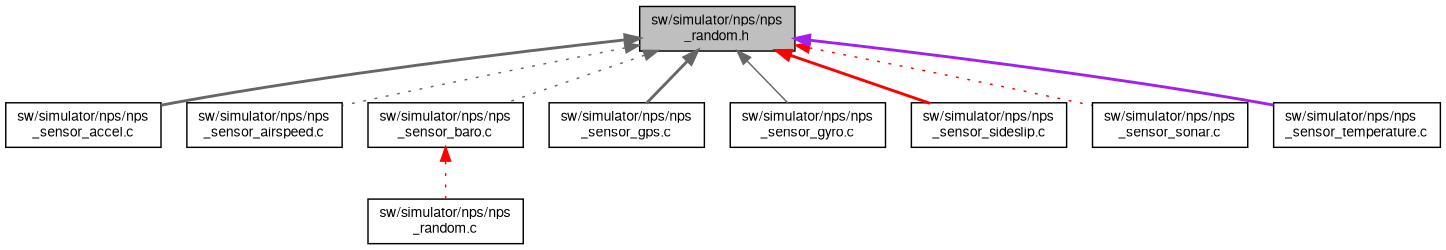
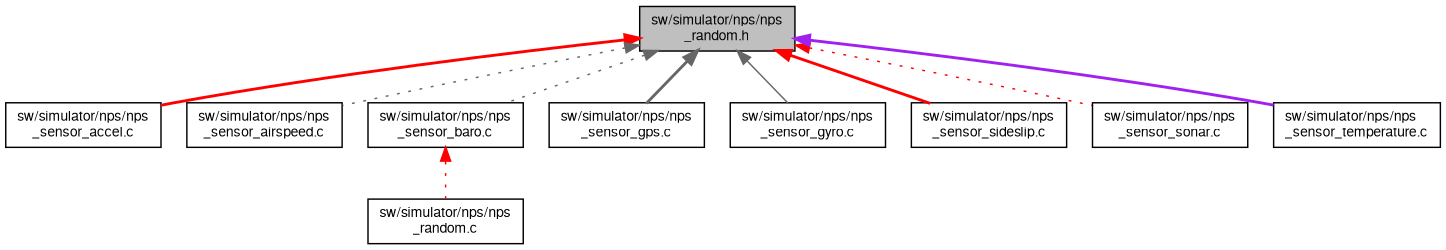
edge "sw/simulator/nps/nps _sensor_accel.c" -> "sw/simulator/nps/nps _random.h": color gray40 -> red
